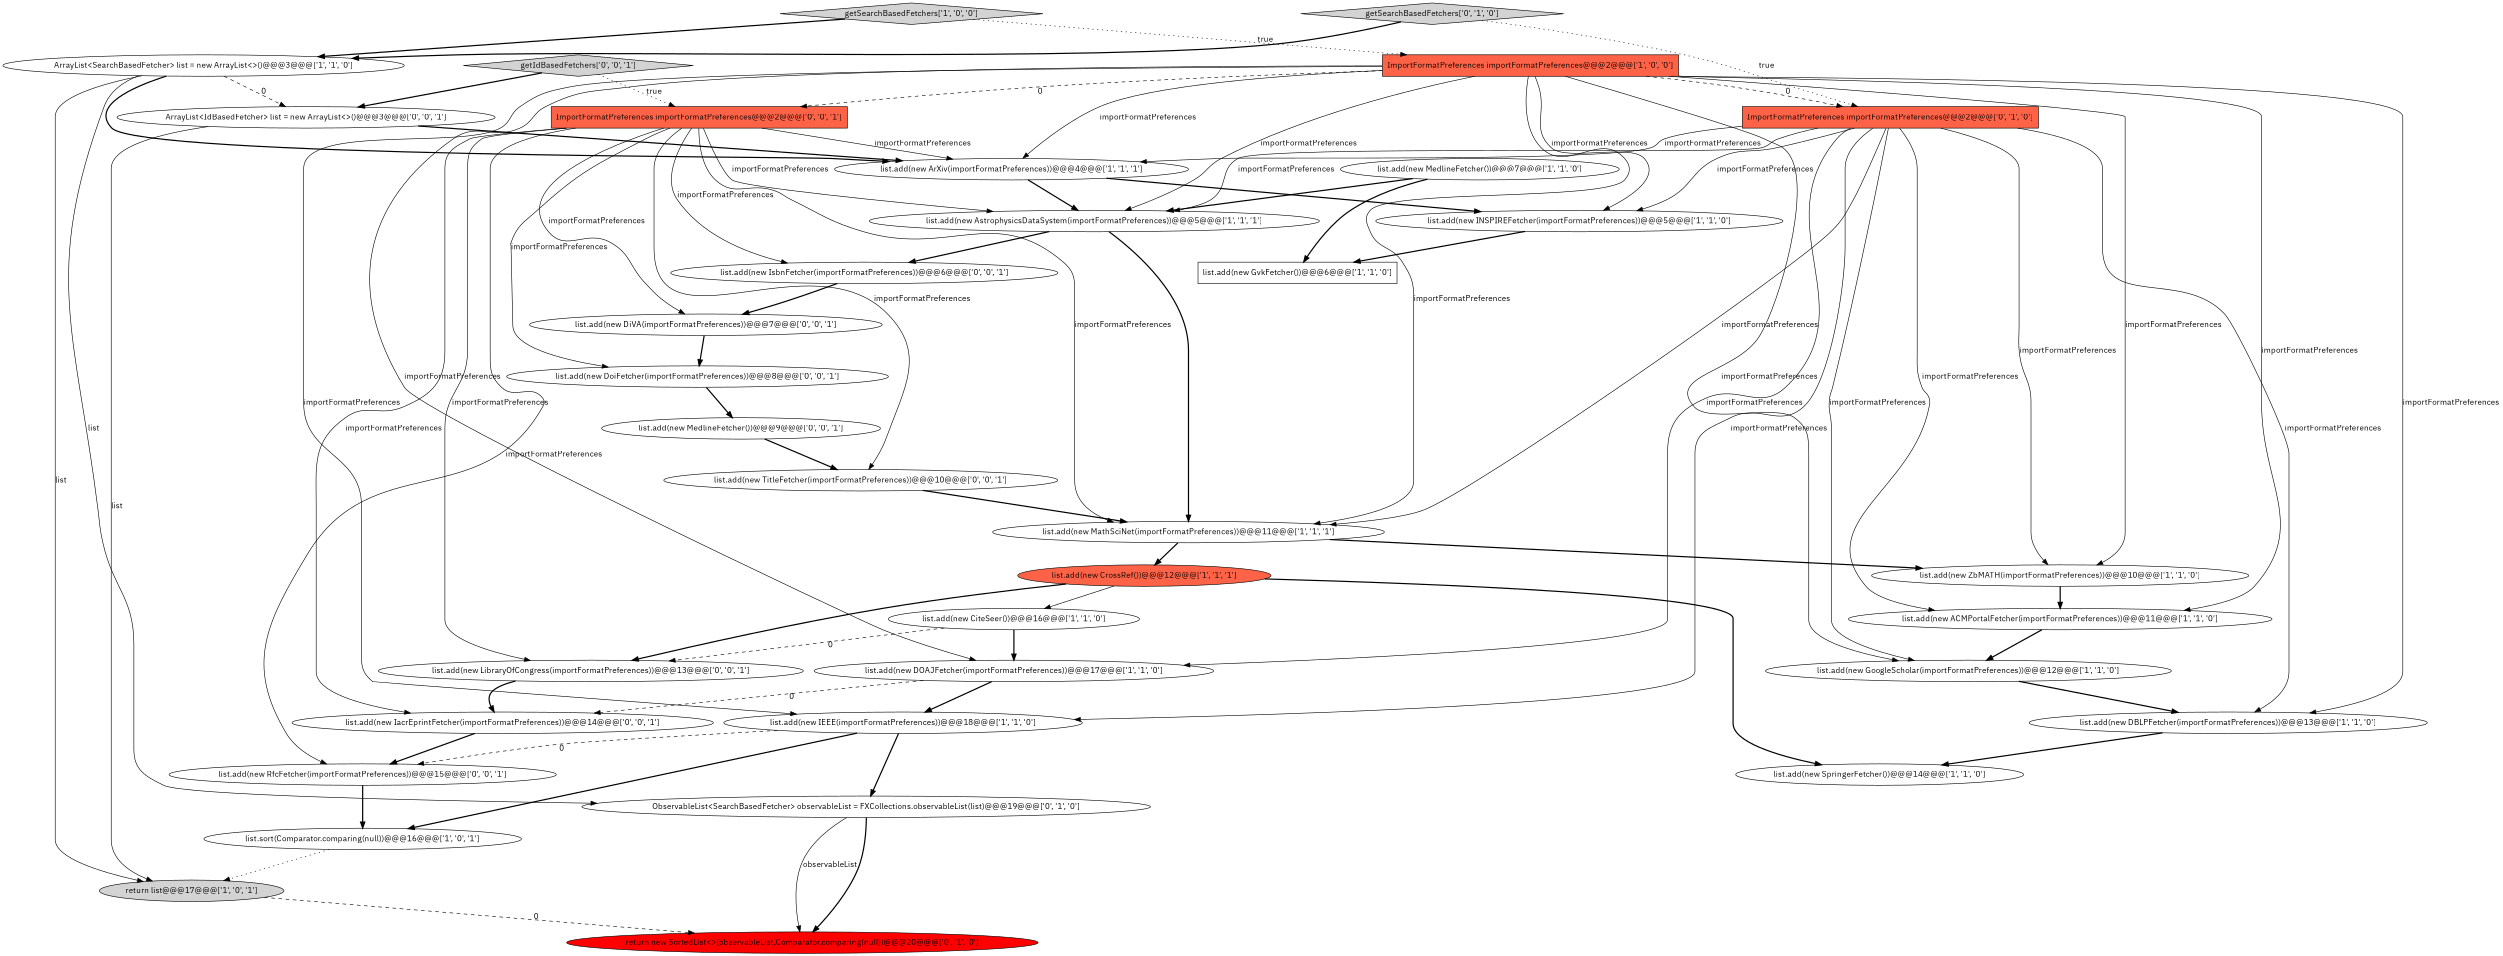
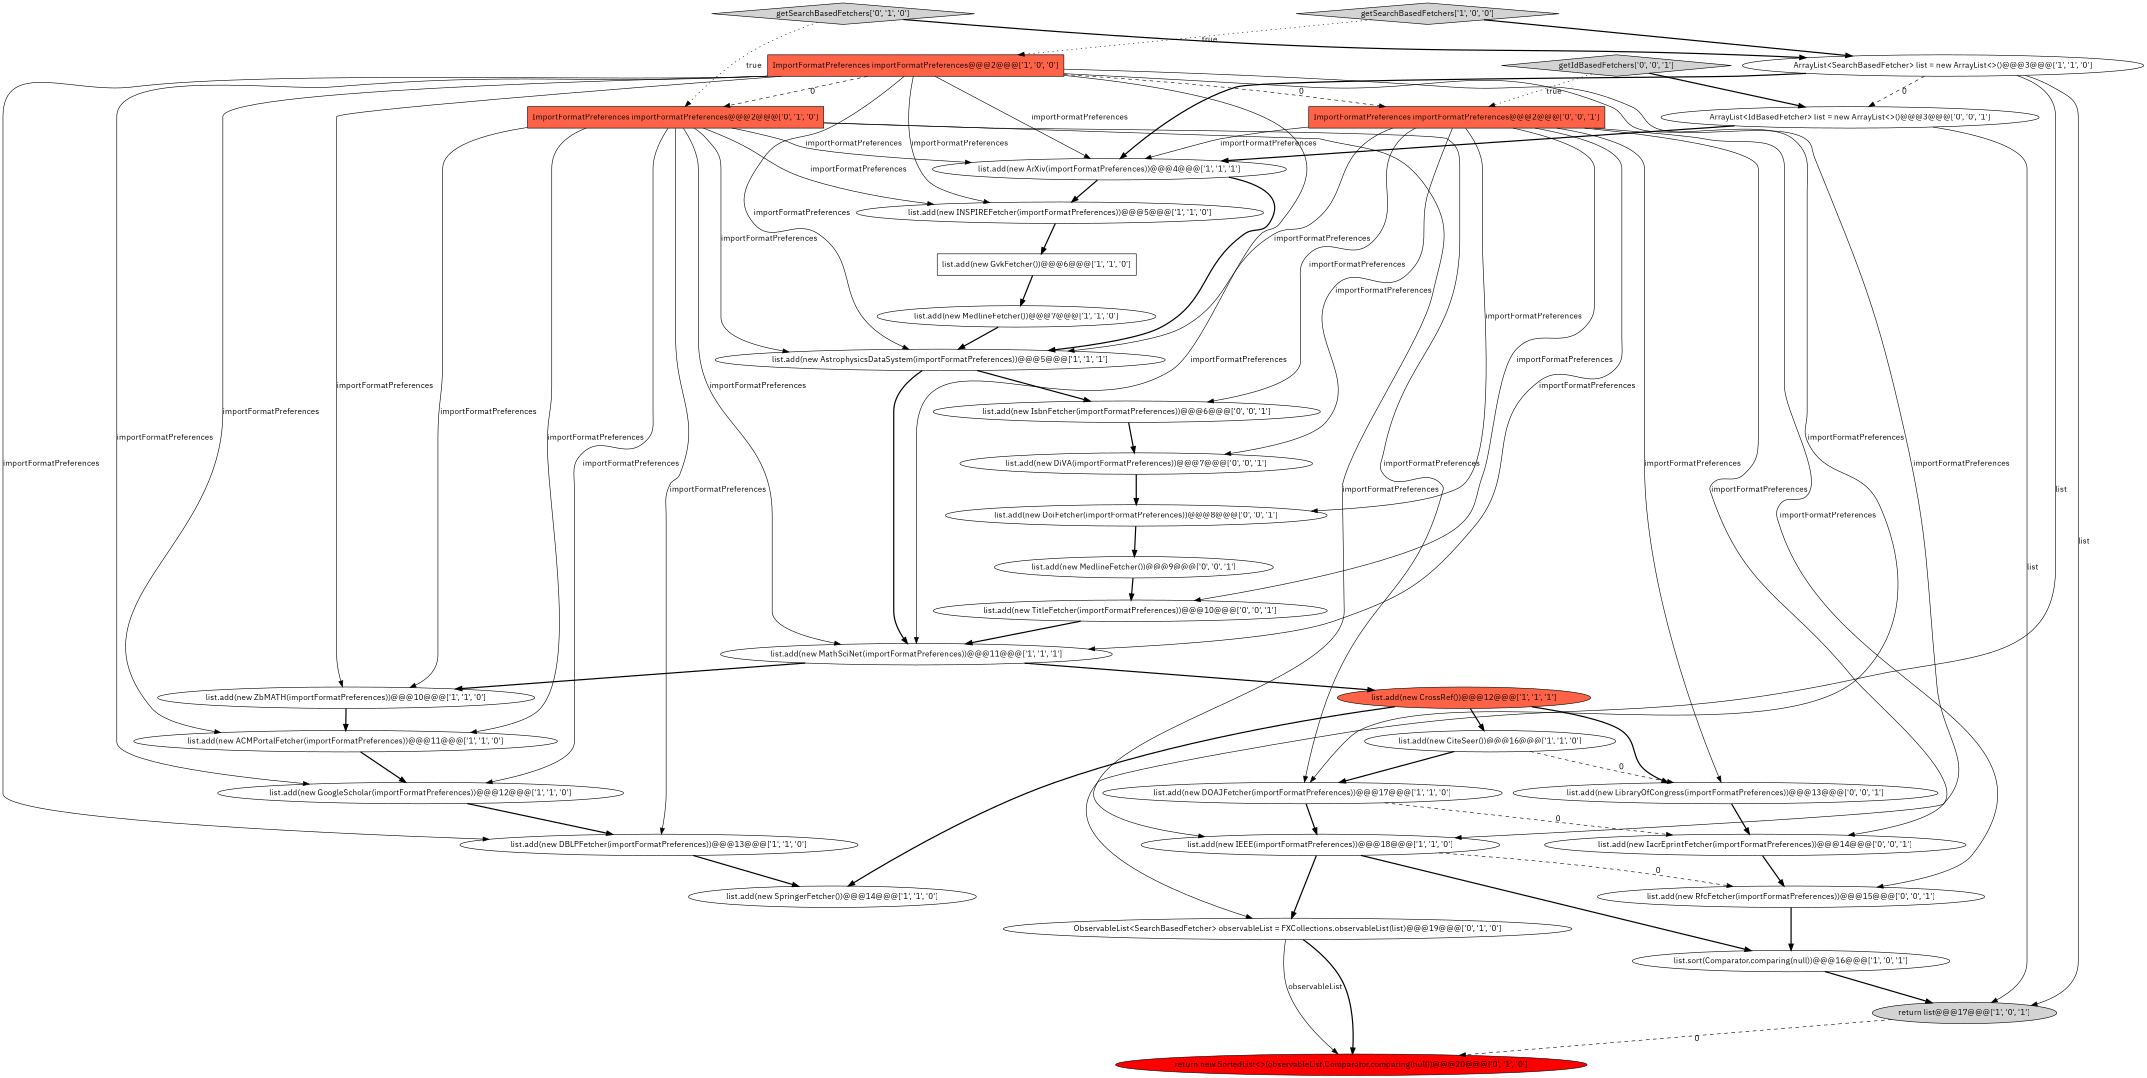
edge "list.add(new MedlineFetcher())@@@7@@@['1', '1', '0']" -> "list.add(new GvkFetcher())@@@6@@@['1', '1', '0']": reversed
edge "list.add(new CrossRef())@@@12@@@['1', '1', '1']" -> "list.add(new CiteSeer())@@@16@@@['1', '1', '0']": style solid -> bold
edge "list.sort(Comparator.comparing(null))@@@16@@@['1', '0', '1']" -> "return list@@@17@@@['1', '0', '1']": style dotted -> bold
